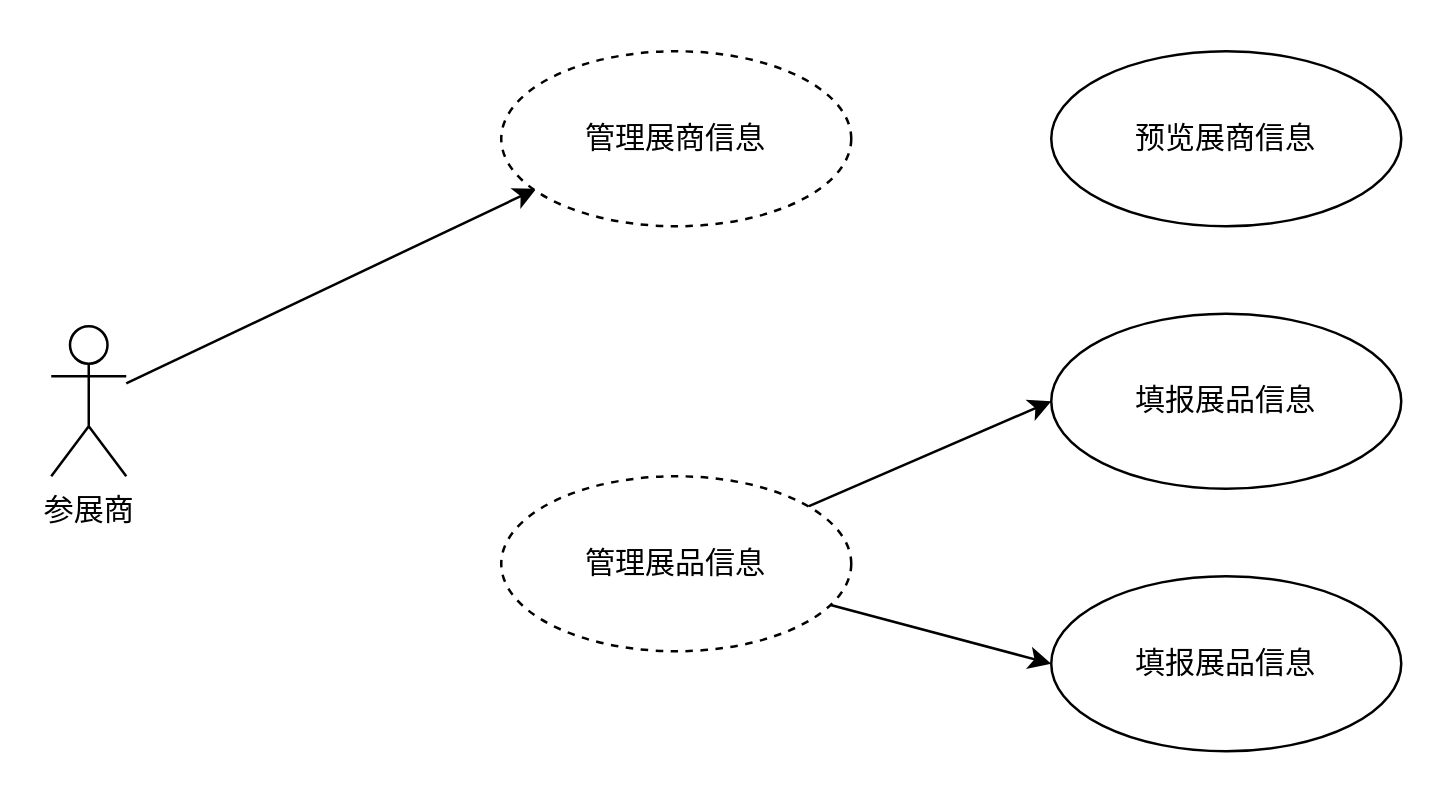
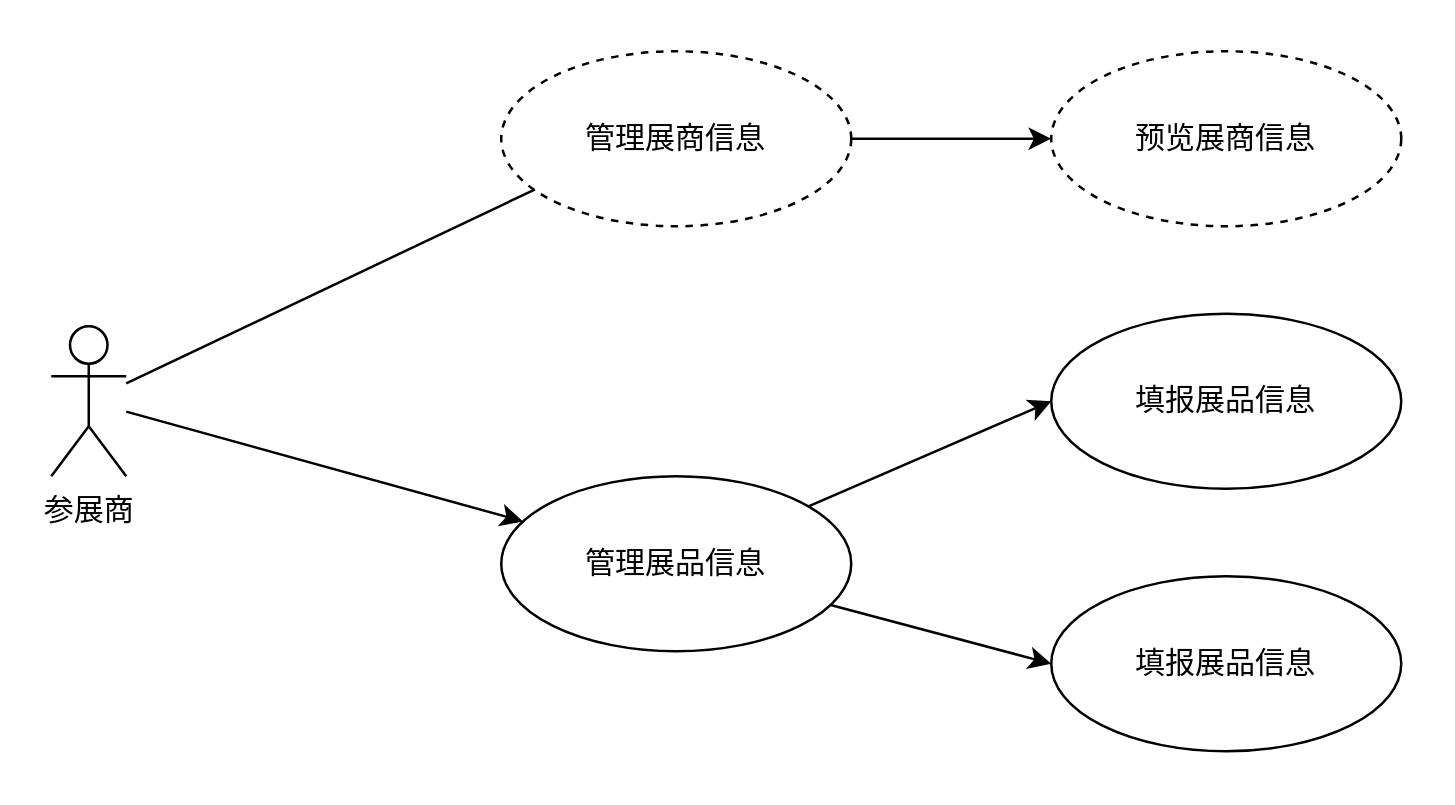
edge "管理展商信息" -> "预览展商信息": added
node "预览展商信息": style solid -> dashed
edge "参展商" -> "管理展商信息": arrowhead classic -> none
edge "参展商" -> "管理展品信息": added
node "管理展品信息": style dashed -> solid
